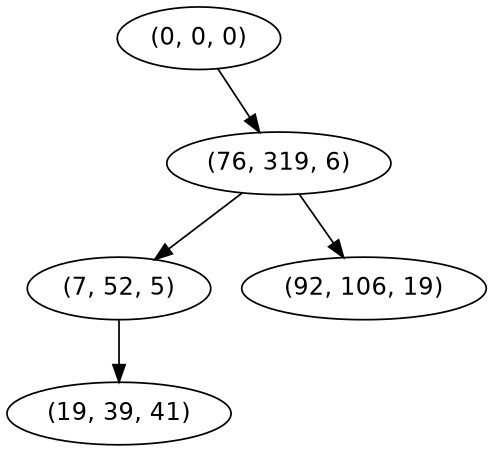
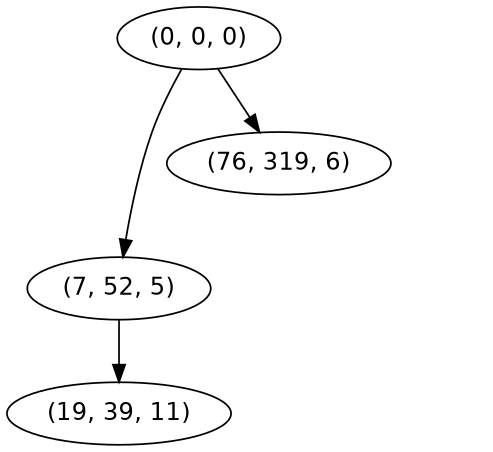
edge "(76, 319, 6)" -> "(7, 52, 5)": now "(0, 0, 0)" -> "(7, 52, 5)"
node "(92, 106, 19)": removed
node "(19, 39, 41)": label "(19, 39, 41)" -> "(19, 39, 11)"
